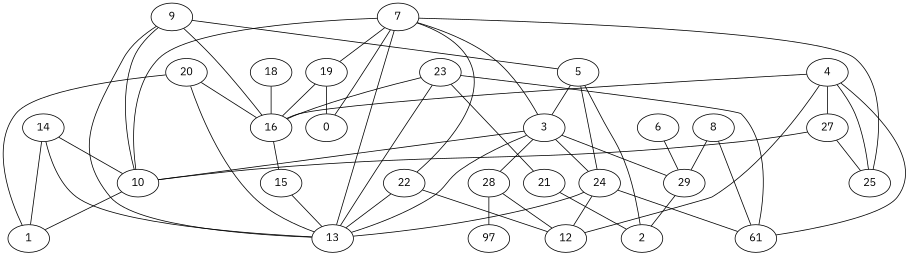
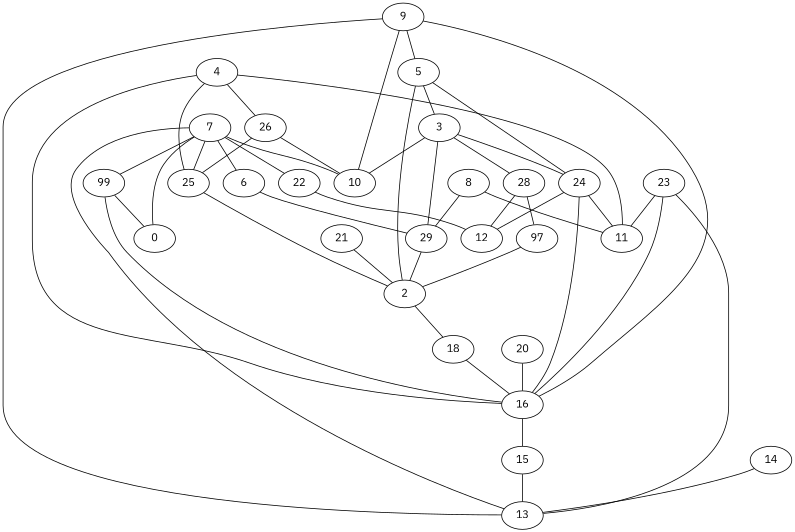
edge "7" -- "3": now "7" -- "6"
node "19": label "19" -> "99"
edge "23" -- "21": removed
node "27": label "27" -> "26"
edge "14" -- "10": removed
edge "20" -- "13": removed
edge "3" -- "13": removed
edge "4" -- "12": removed
edge "22" -- "13": removed
edge "24" -- "13": now "24" -- "16"
node "1": removed
node "61": label "61" -> "11"
edge "25" -- "2": added
edge "97" -- "2": added
edge "2" -- "18": added
